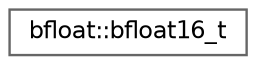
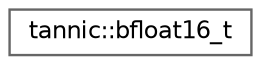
node "bfloat::bfloat16_t": label "bfloat::bfloat16_t" -> "tannic::bfloat16_t"
